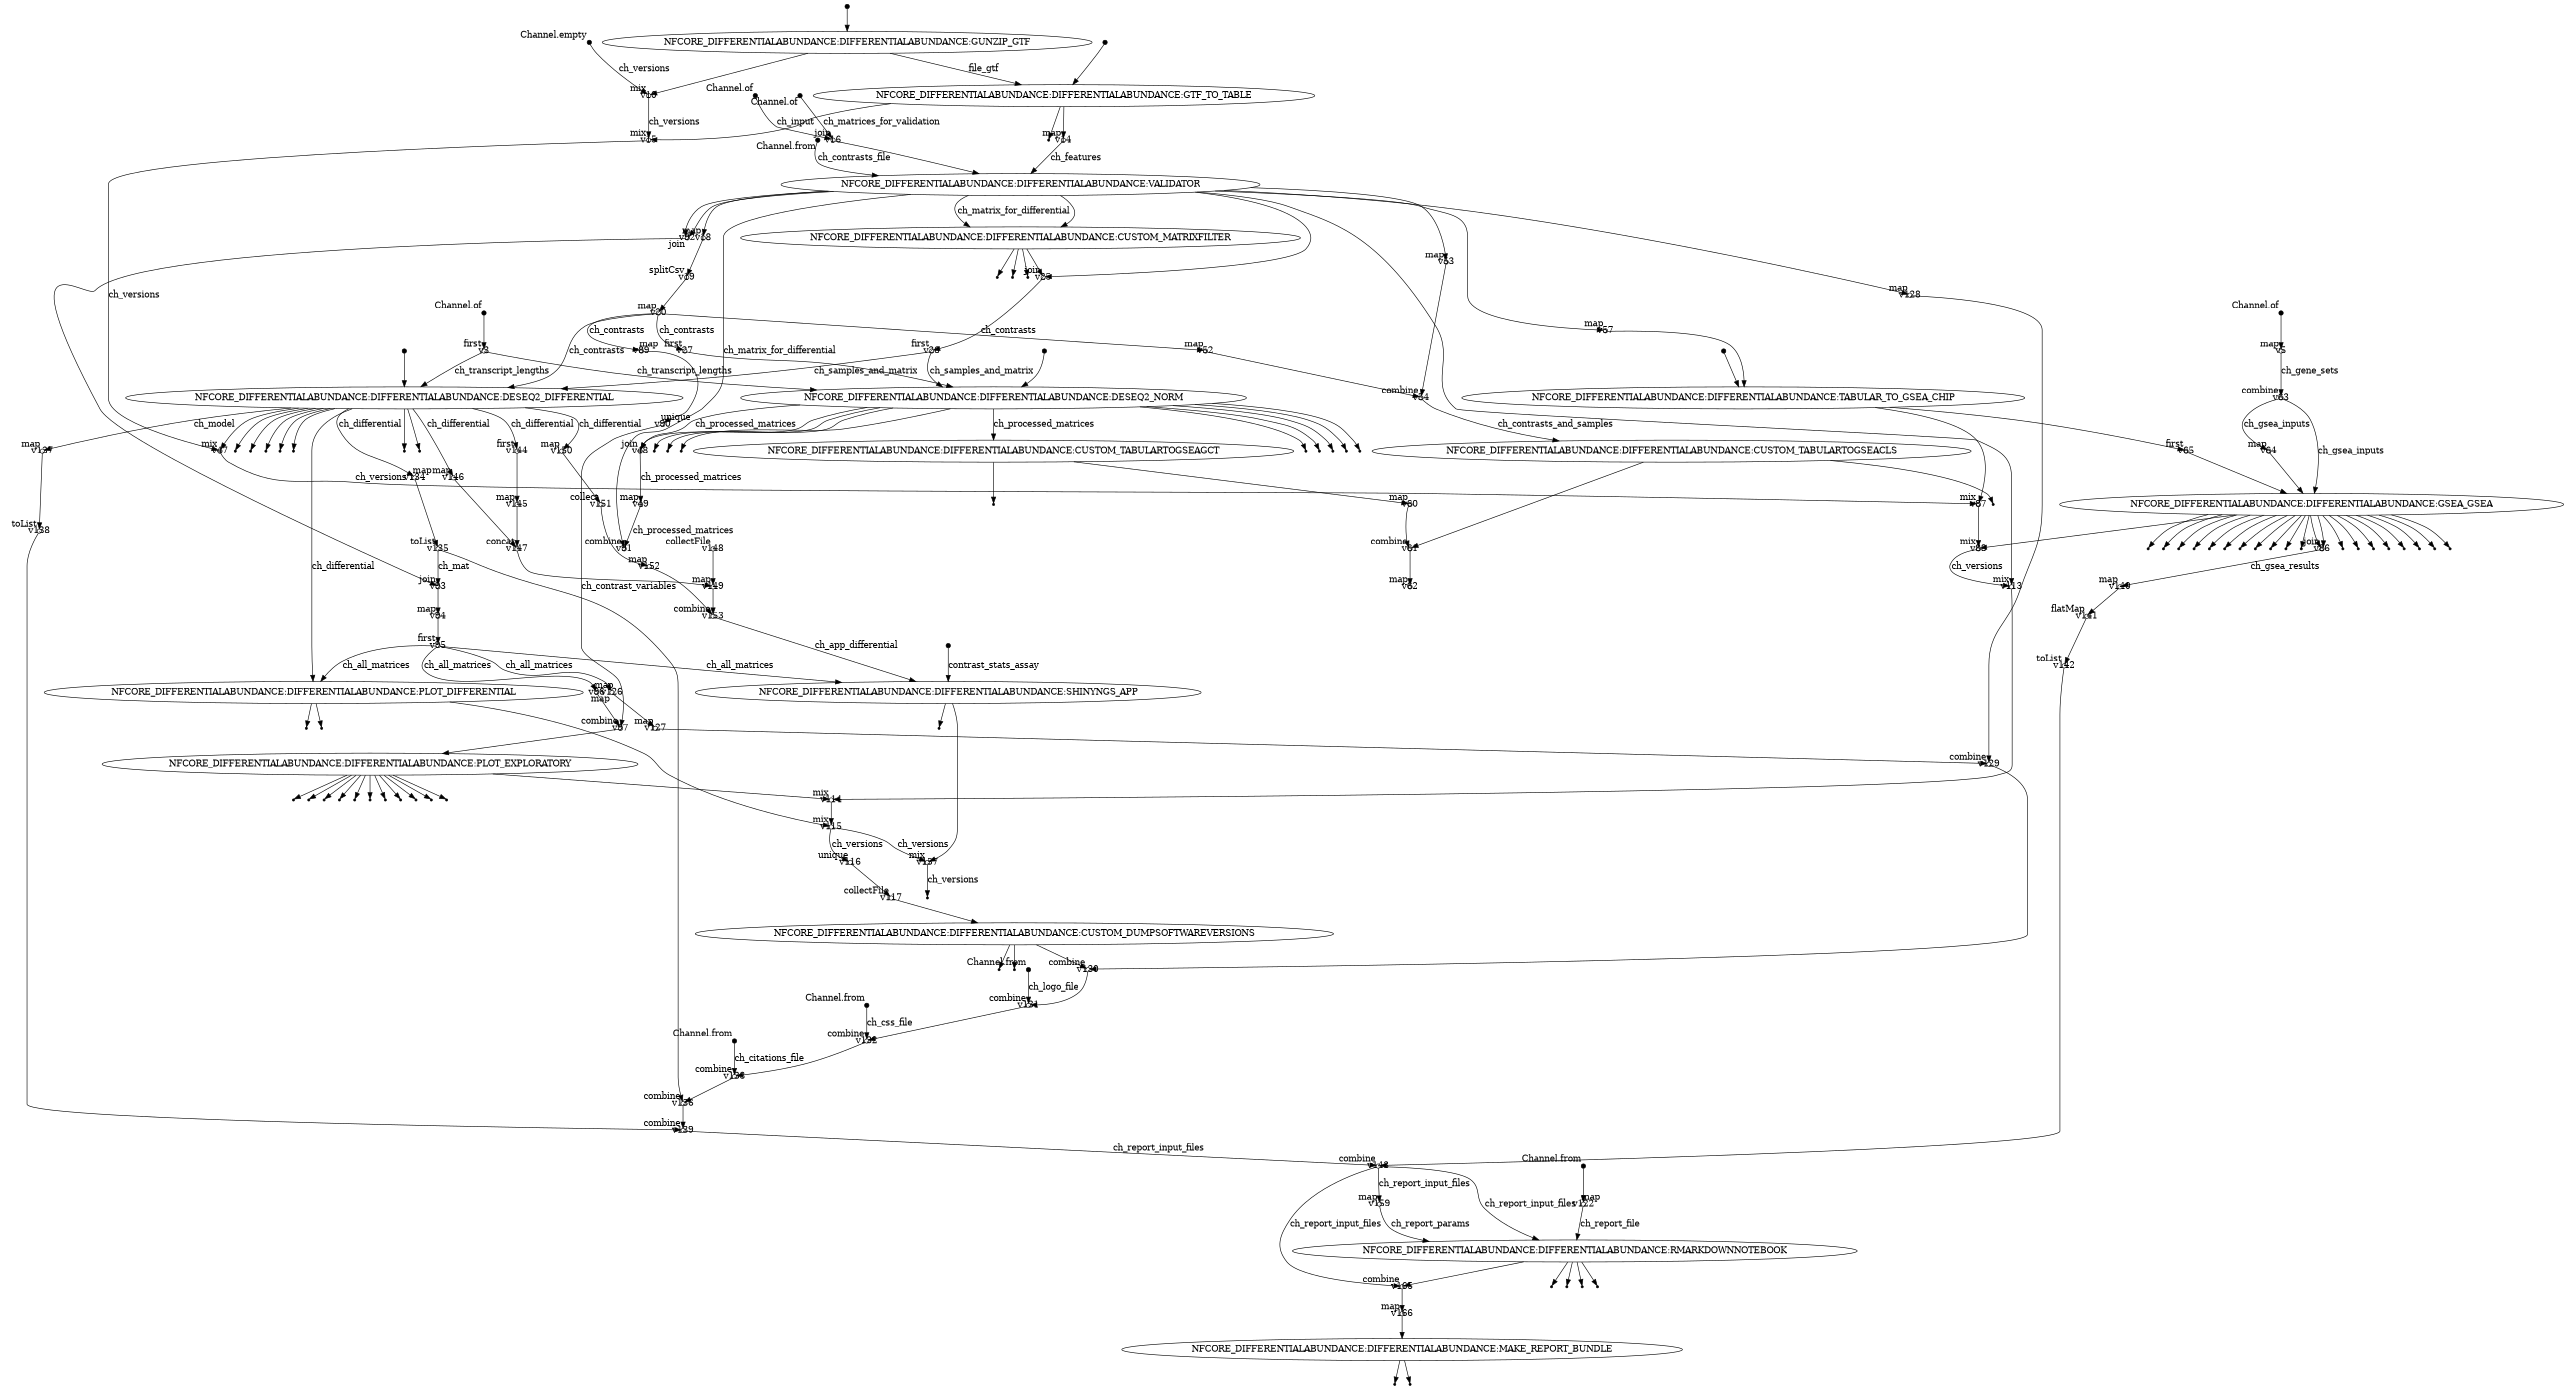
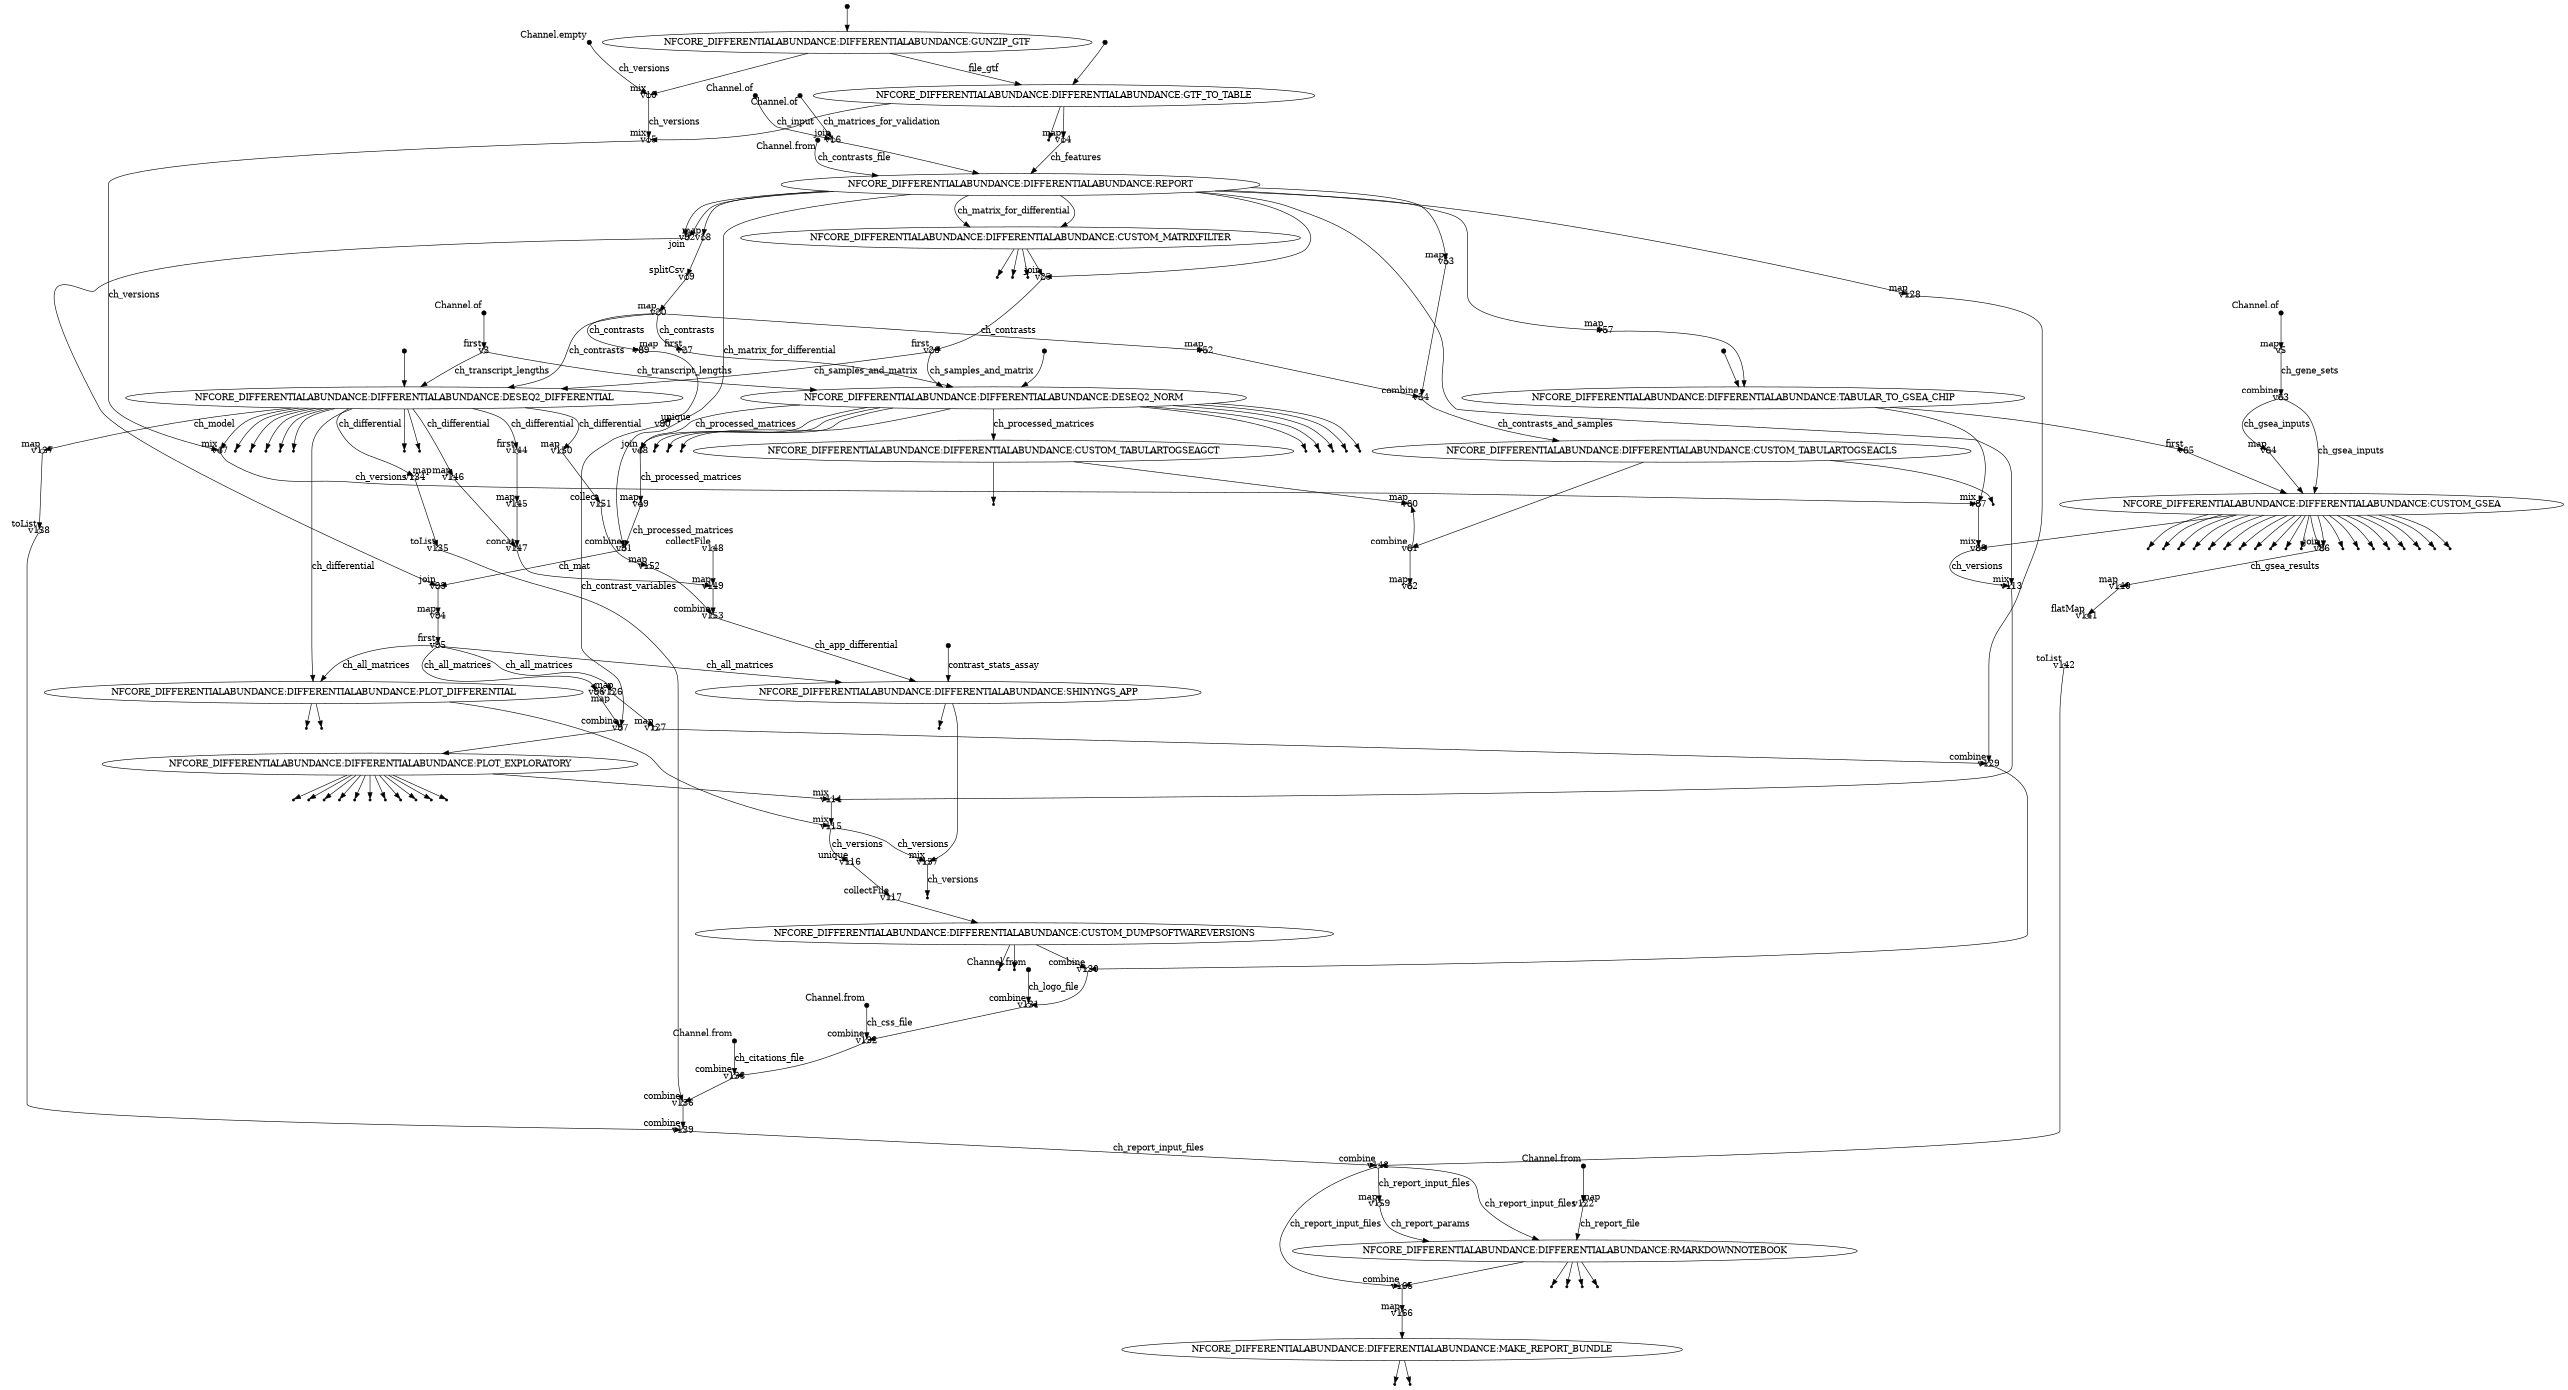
node "NFCORE_DIFFERENTIALABUNDANCE:DIFFERENTIALABUNDANCE:VALIDATOR": label "NFCORE_DIFFERENTIALABUNDANCE:DIFFERENTIALABUNDANCE:VALIDATOR" -> "NFCORE_DIFFERENTIALABUNDANCE:DIFFERENTIALABUNDANCE:REPORT"
node "NFCORE_DIFFERENTIALABUNDANCE:DIFFERENTIALABUNDANCE:GSEA_GSEA": label "NFCORE_DIFFERENTIALABUNDANCE:DIFFERENTIALABUNDANCE:GSEA_GSEA" -> "NFCORE_DIFFERENTIALABUNDANCE:DIFFERENTIALABUNDANCE:CUSTOM_GSEA"
edge "v60 map" -> "v61 combine": reversed
edge "v135 toList" -> "v93 join": now "v91 combine" -> "v93 join"
edge "v141 flatMap" -> "v142 toList": removed
